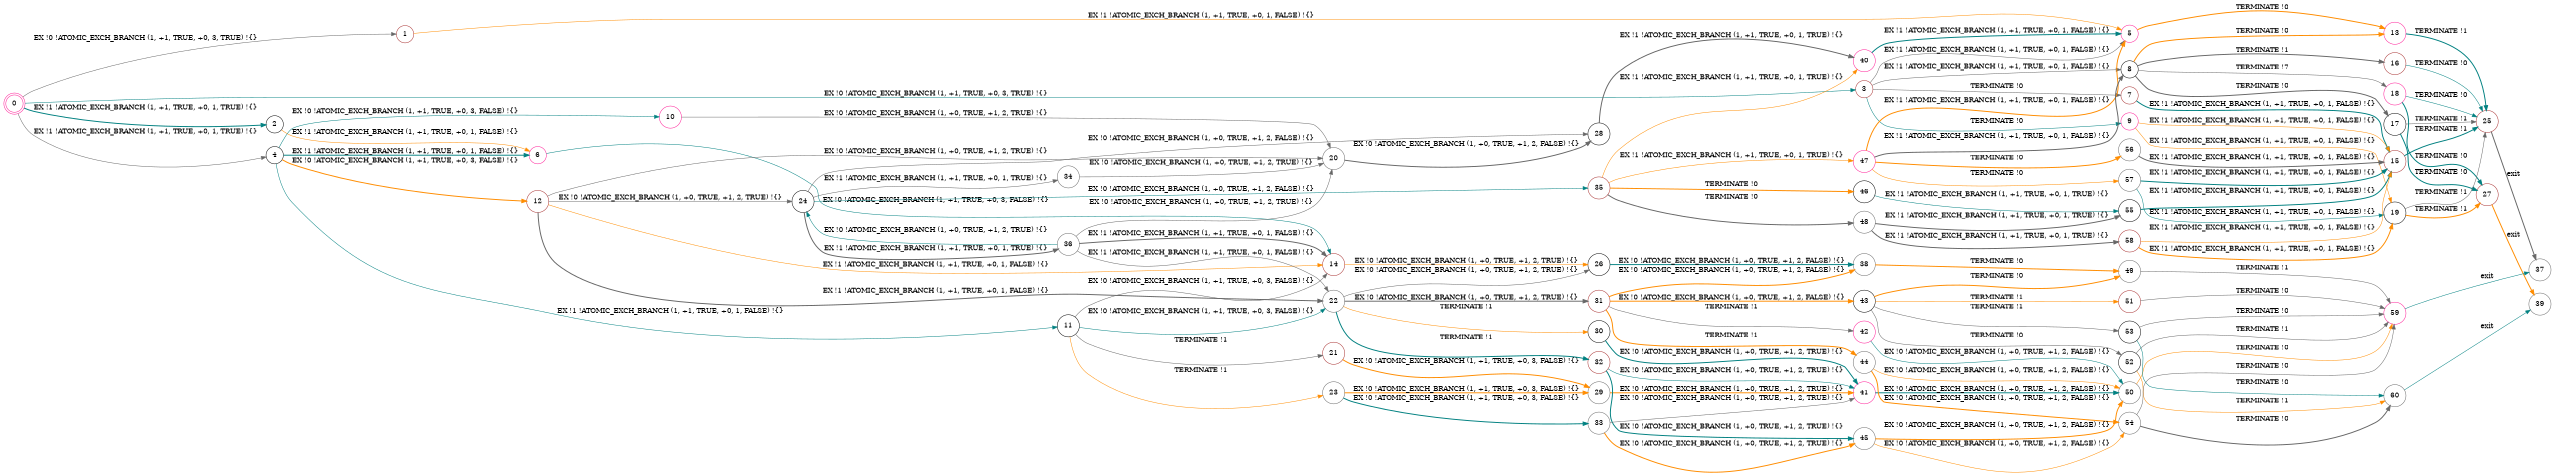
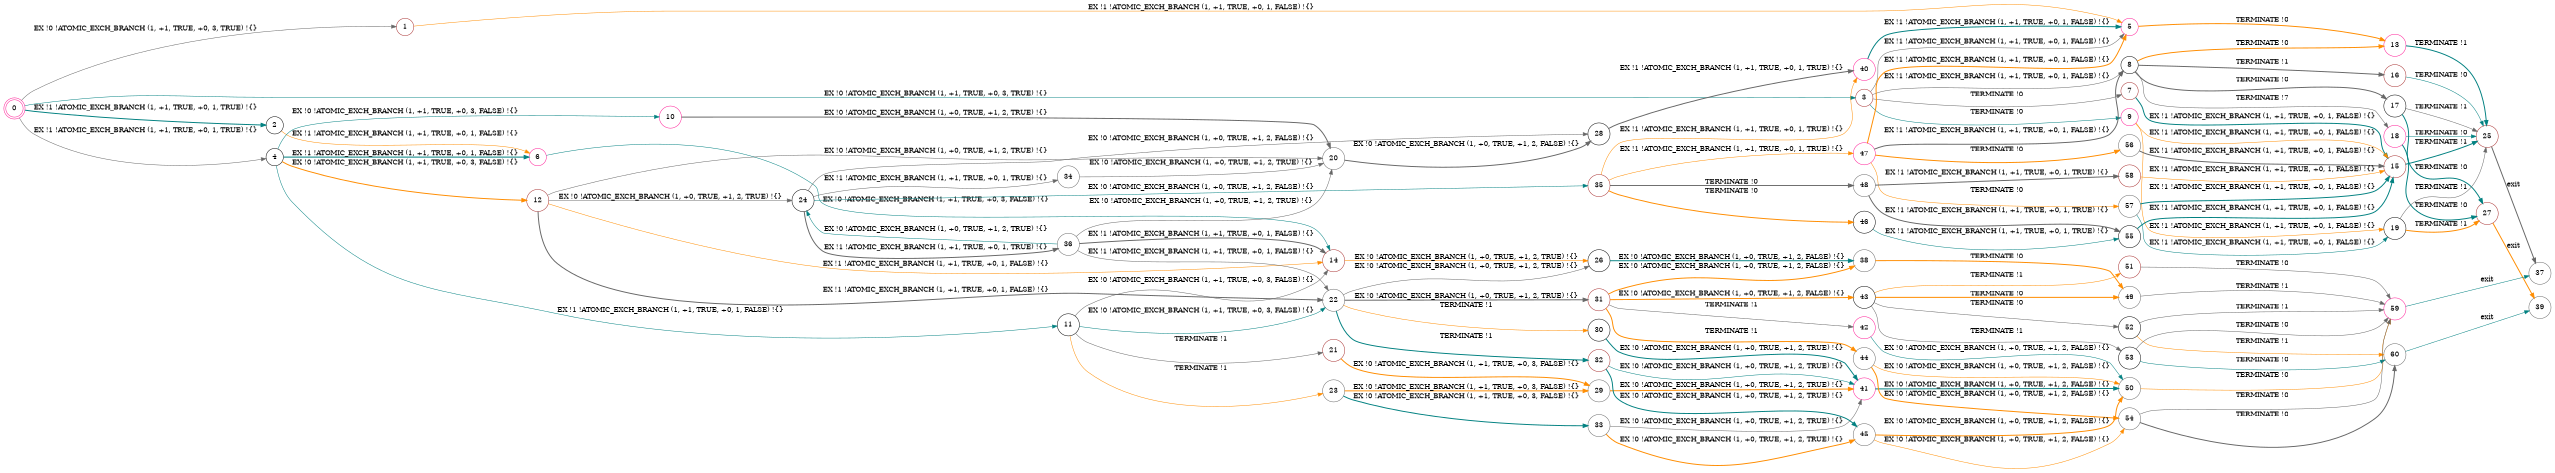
edge "10" -> "20": style solid -> bold
edge "58" -> "19": removed, label "EX !1 !ATOMIC_EXCH_BRANCH (1, +1, TRUE, +0, 1, FALSE) !{}"
